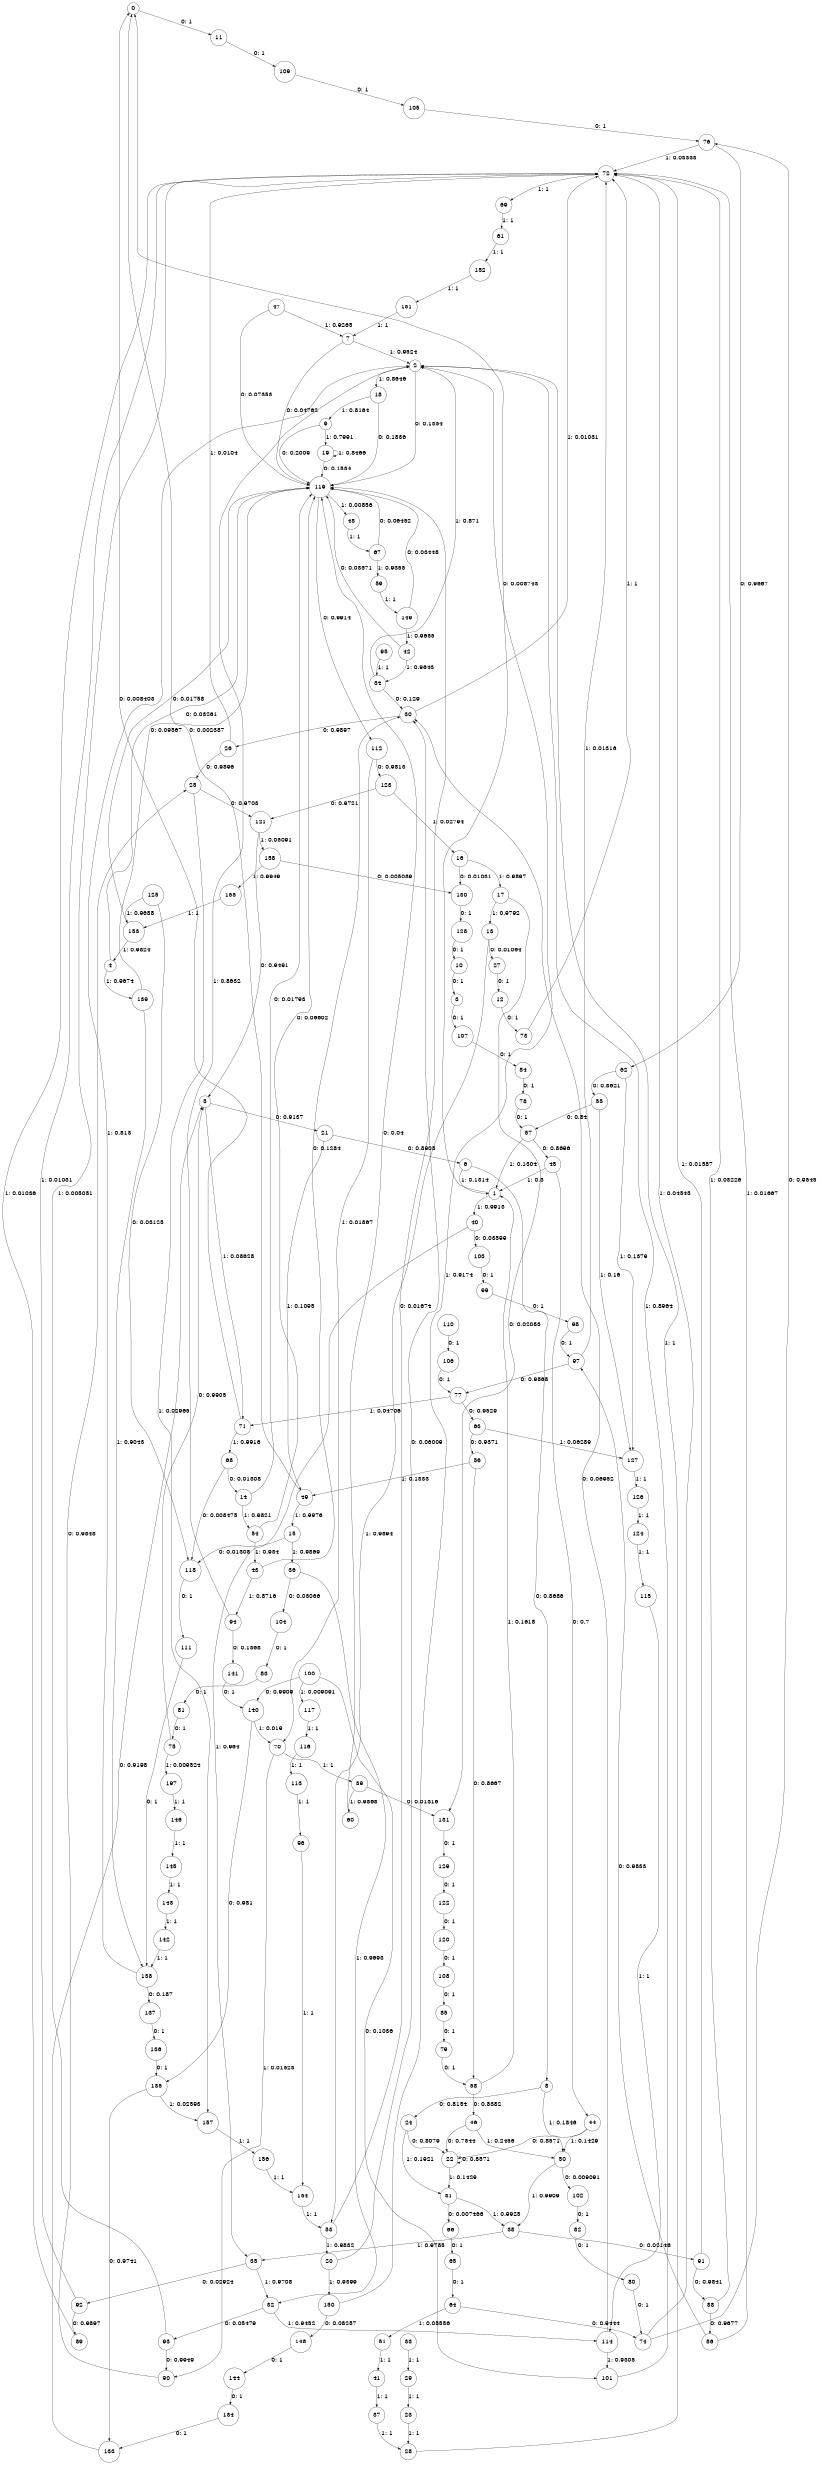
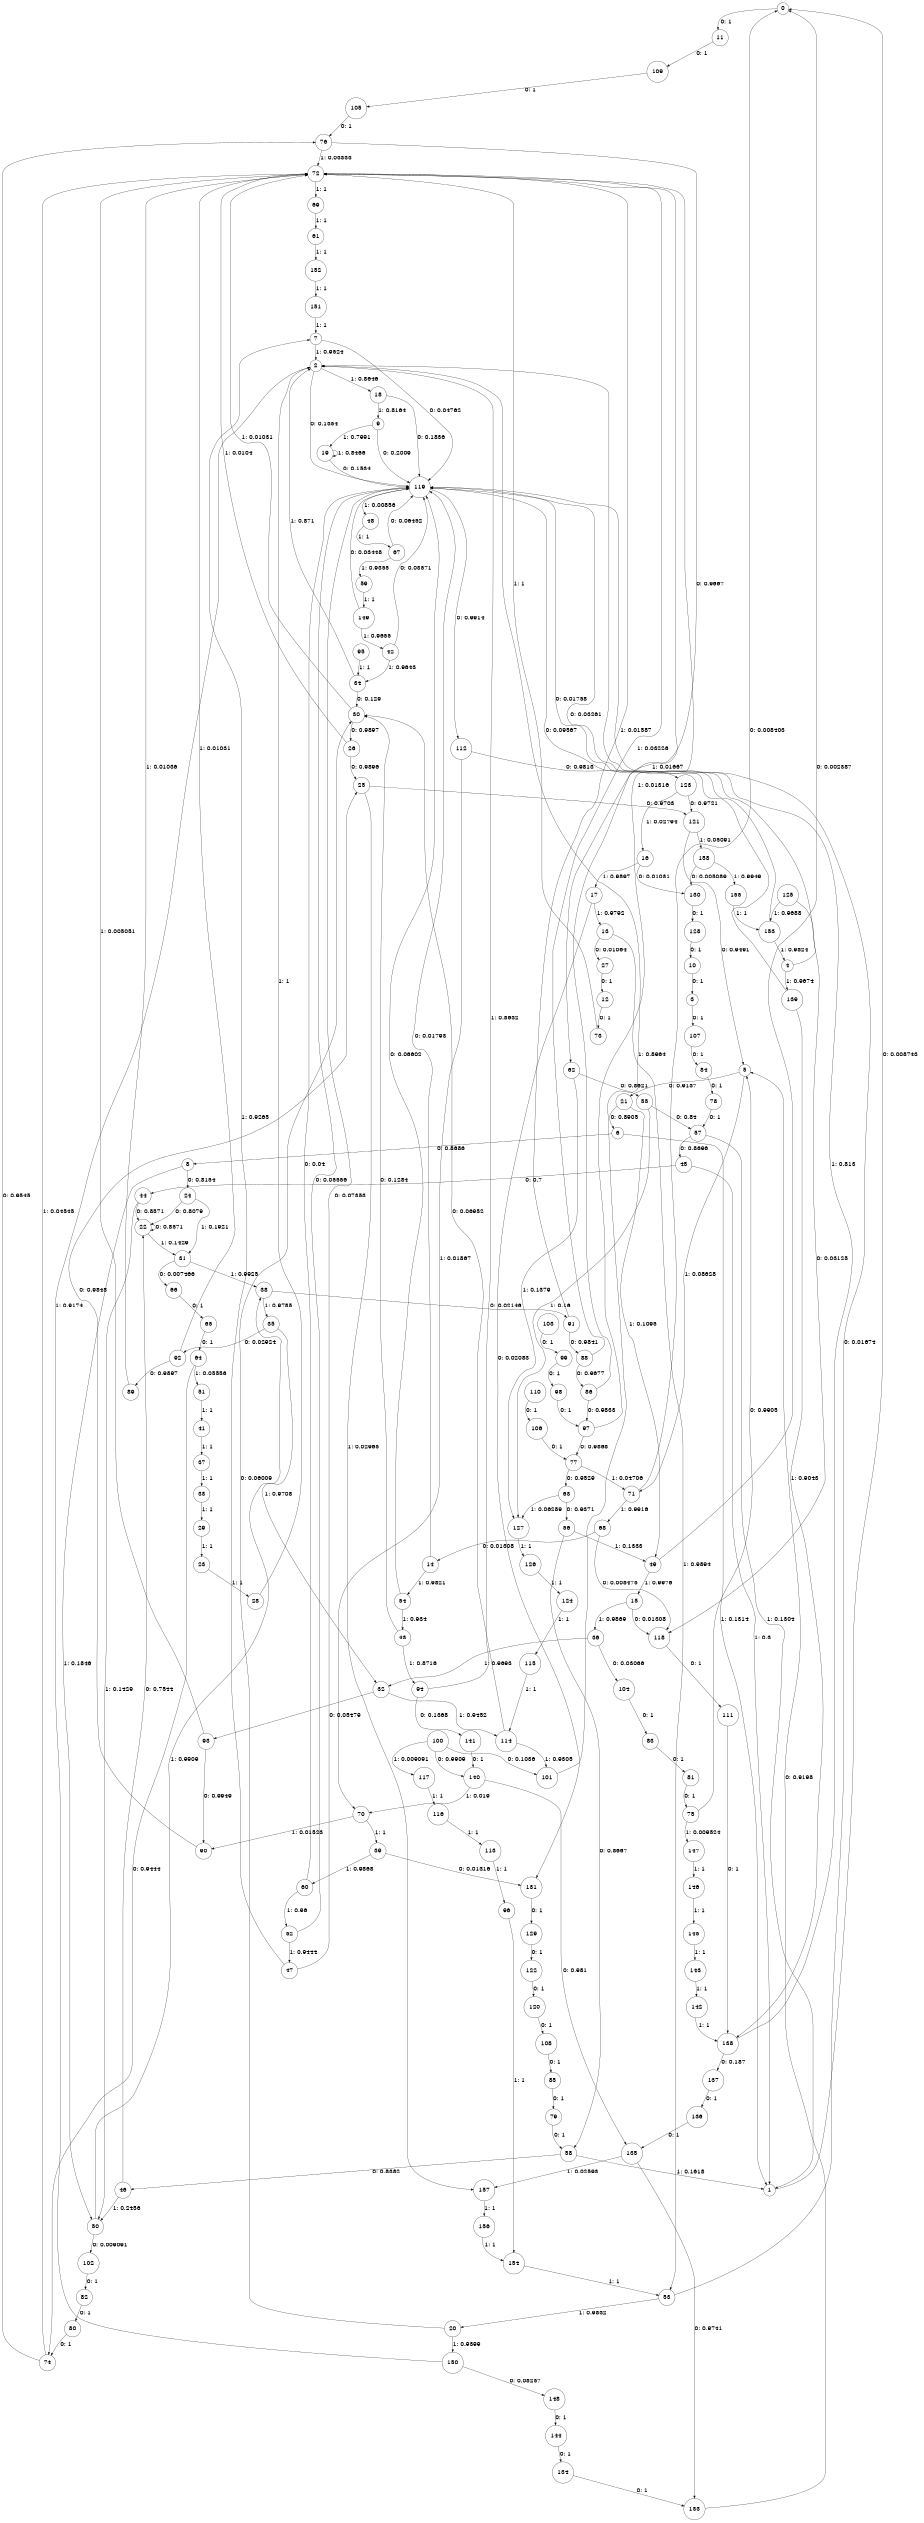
node "40": removed
node "197": label "197" -> "147"
node "52": added
edge "37" -> "28": now "37" -> "33"
